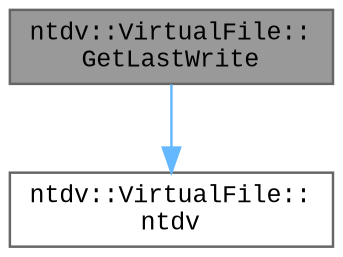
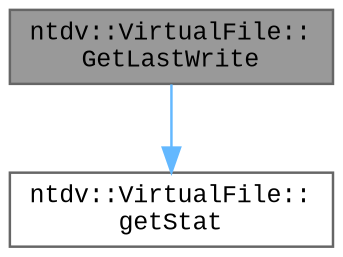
node "ntdv::VirtualFile:: ntdv": label "ntdv::VirtualFile:: ntdv" -> "ntdv::VirtualFile:: getStat"
